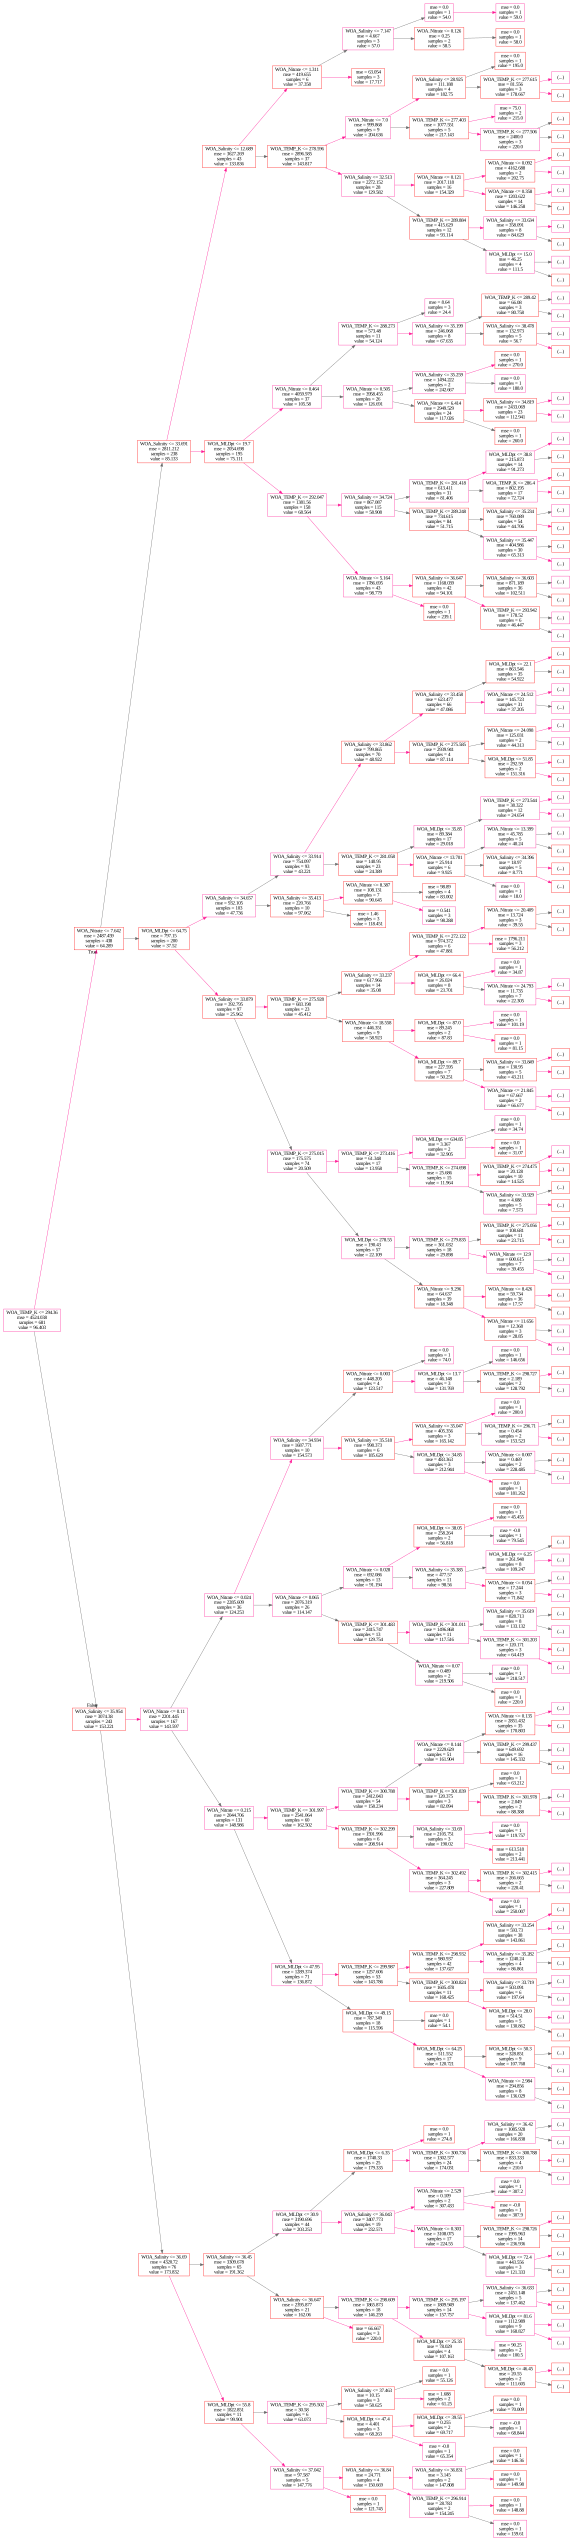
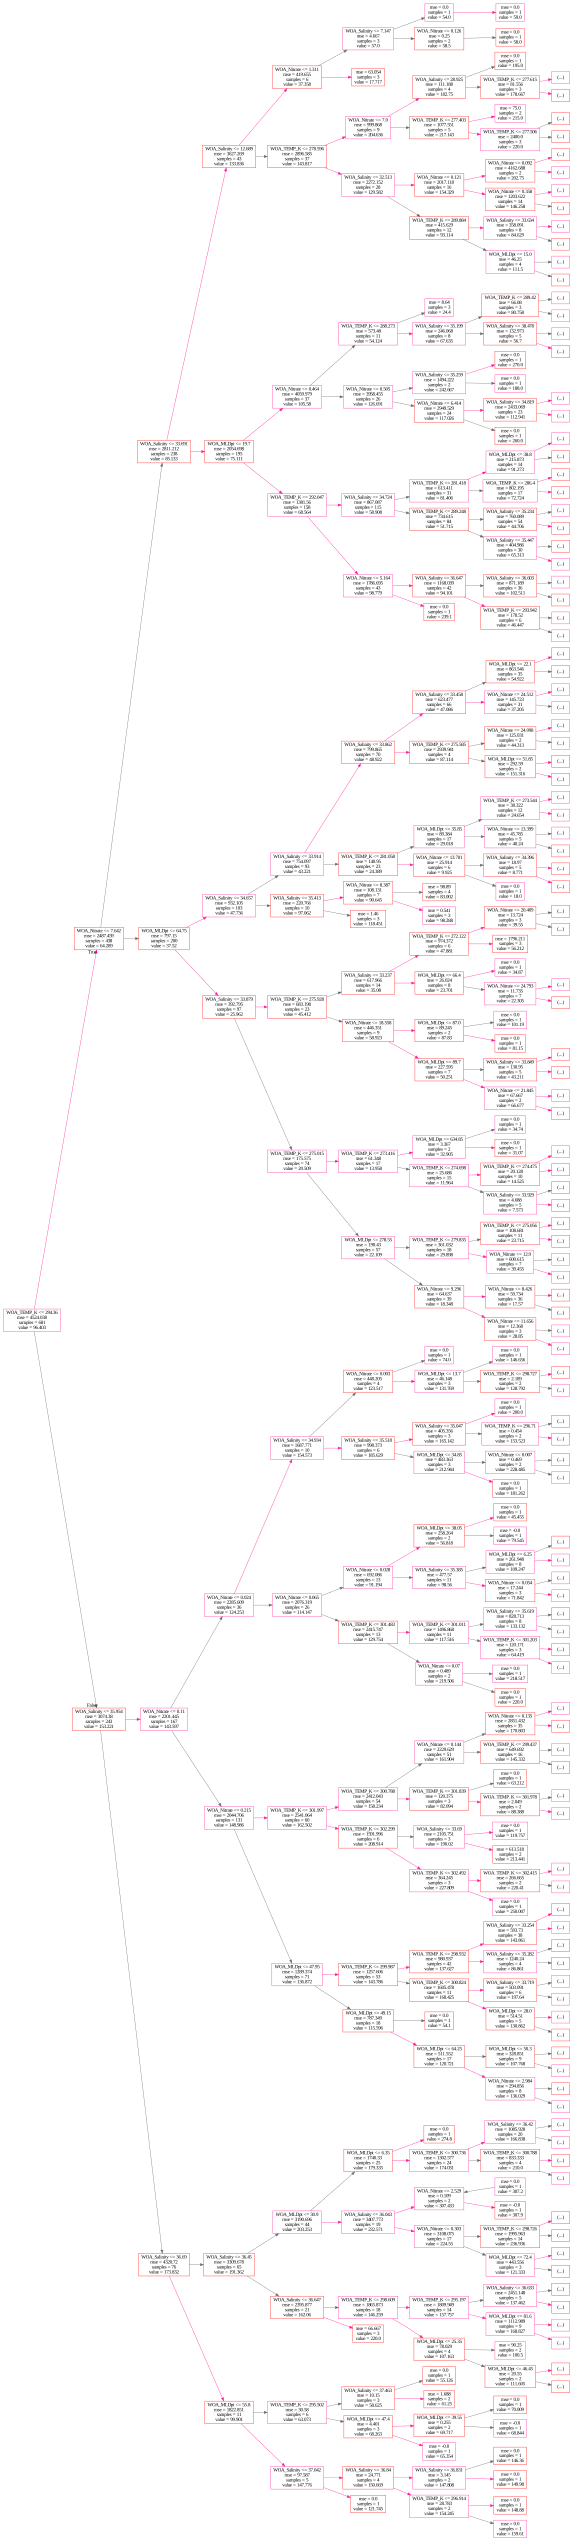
edge "WOA_Nitrate <= 13.701 mse = 25.914 samples = 6 value = 9.925" -> "WOA_Nitrate <= 13.399 mse = 45.785 samples = 5 value = 40.24": now "WOA_MLDpt <= 35.85 mse = 89.384 samples = 17 value = 29.018" -> "WOA_Nitrate <= 13.399 mse = 45.785 samples = 5 value = 40.24"
edge "WOA_MLDpt <= 87.0 mse = 89.245 samples = 2 value = 87.83" -> "mse = 0.0 samples = 1 value = 101.19": color deeppink -> gray40
edge "WOA_Nitrate <= 2.529 mse = 0.109 samples = 2 value = 307.433" -> "mse = 0.0 samples = 1 value = 307.2": reversed
